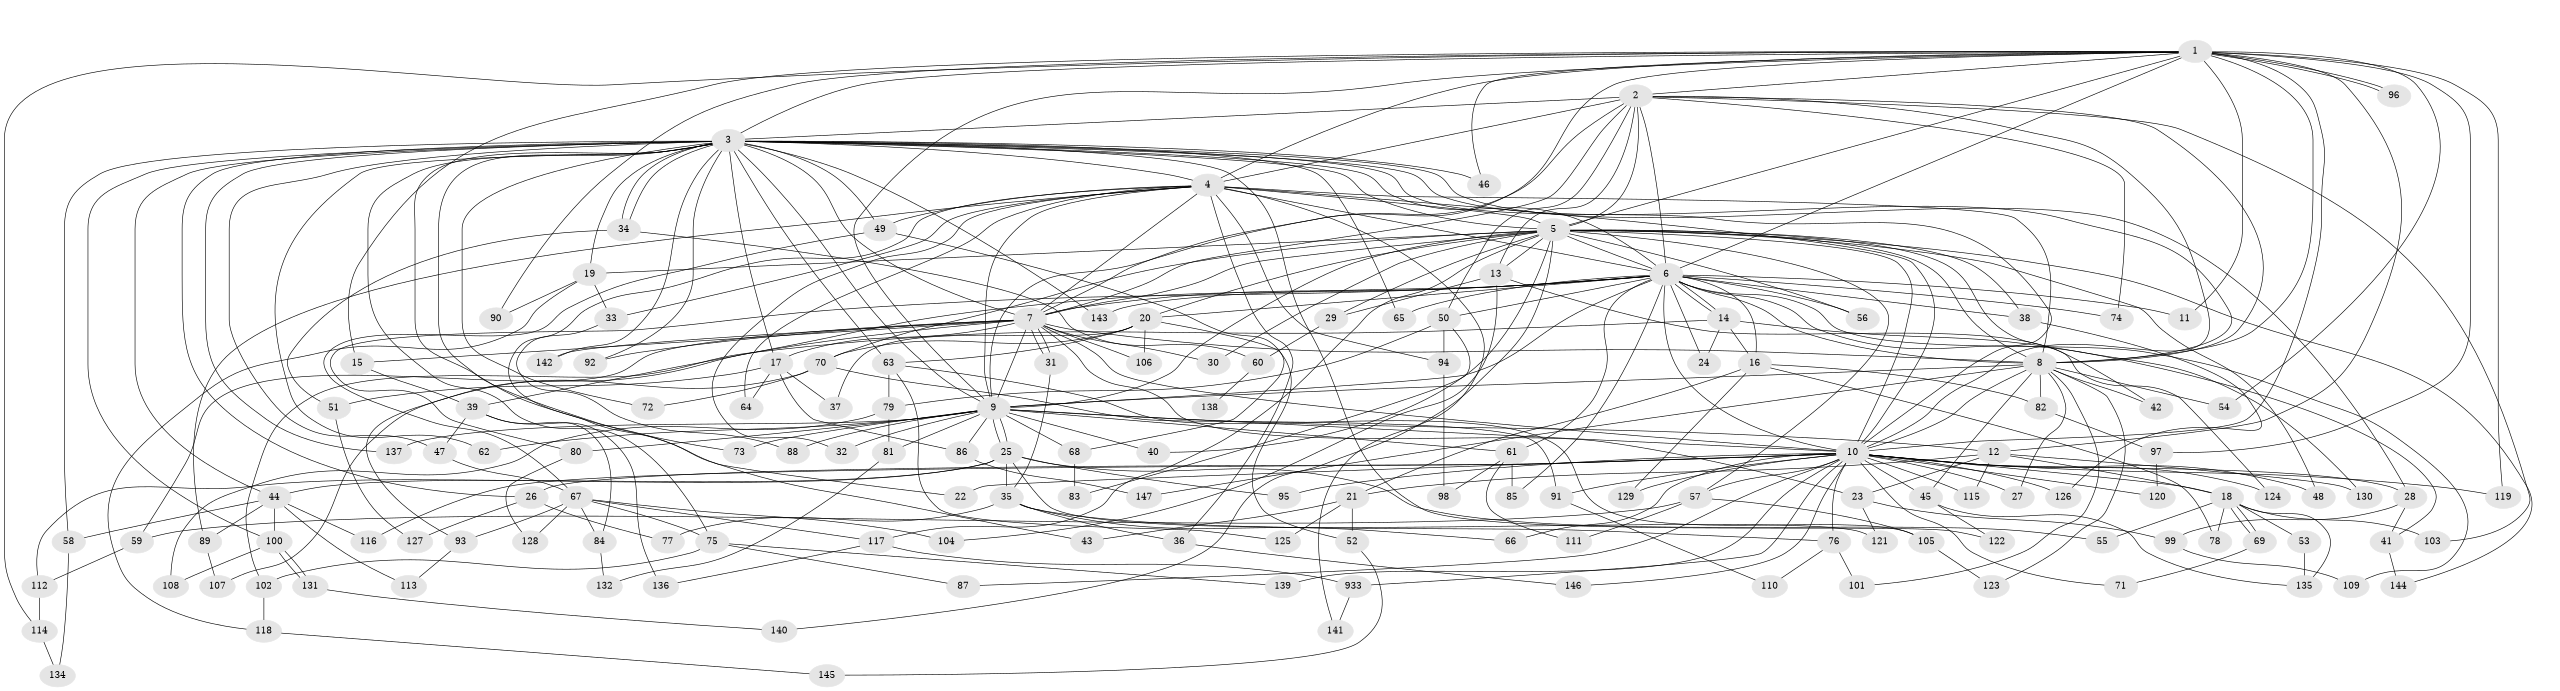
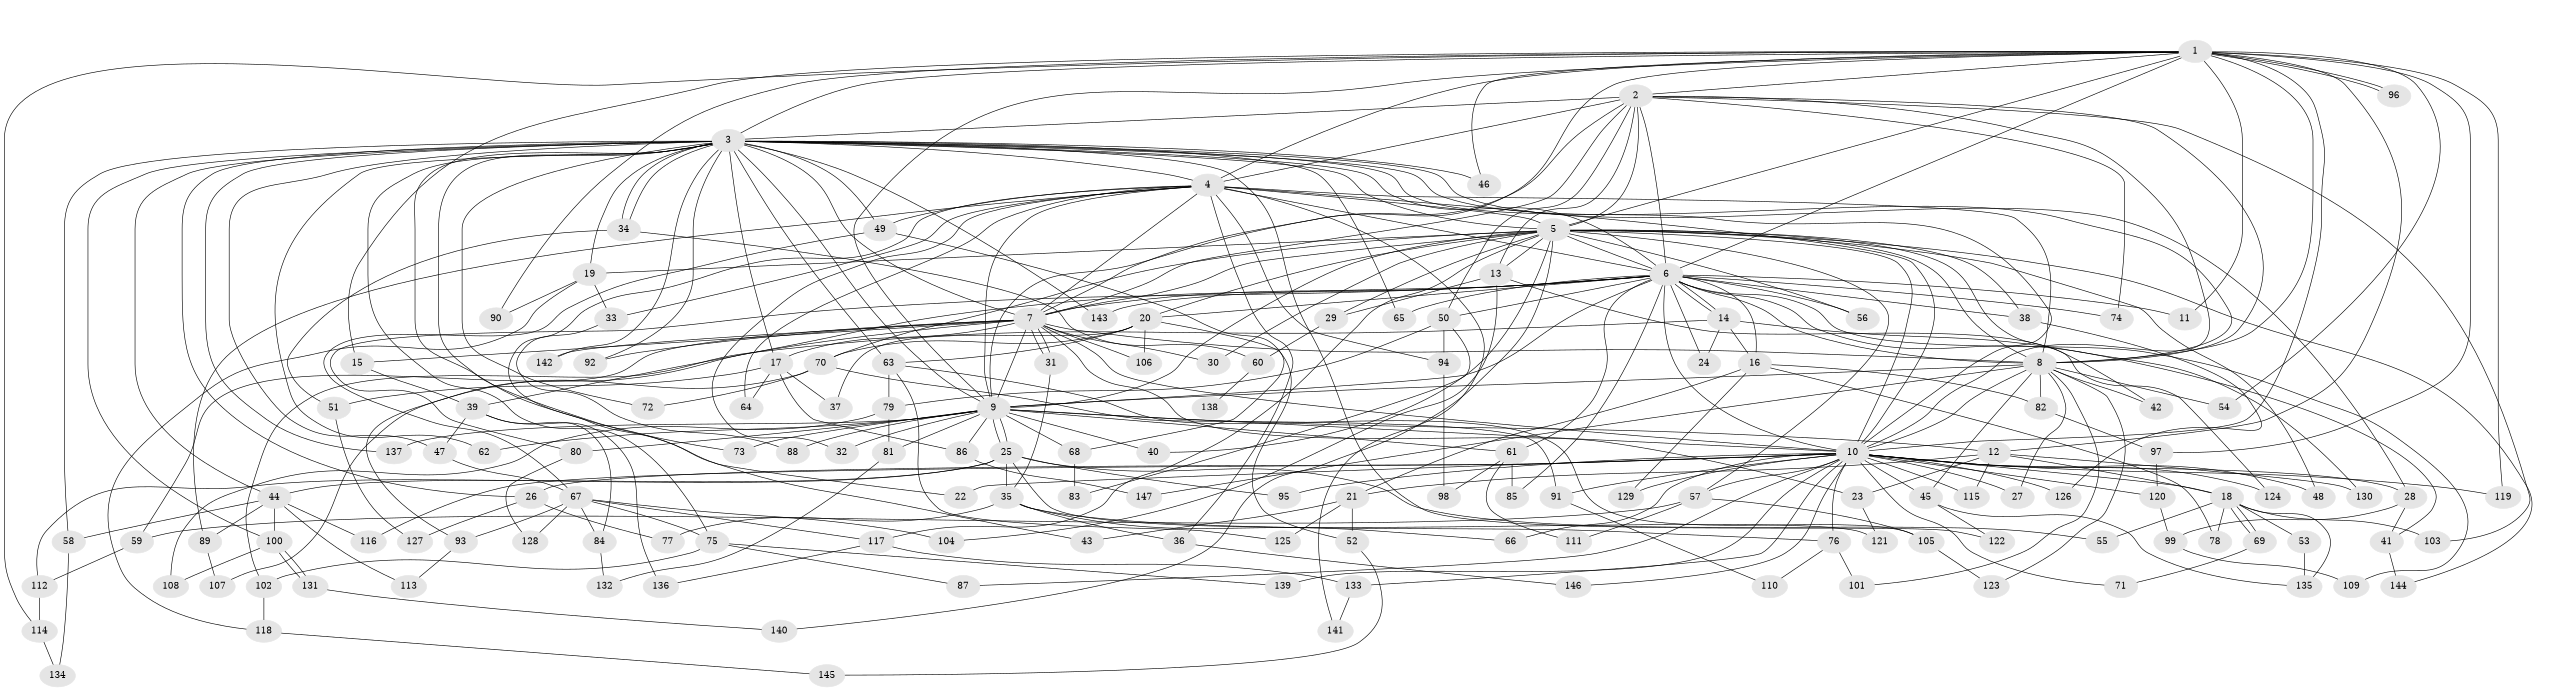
edge "23" -- "99": now "120" -- "99"
node "933": label "933" -> "133"
